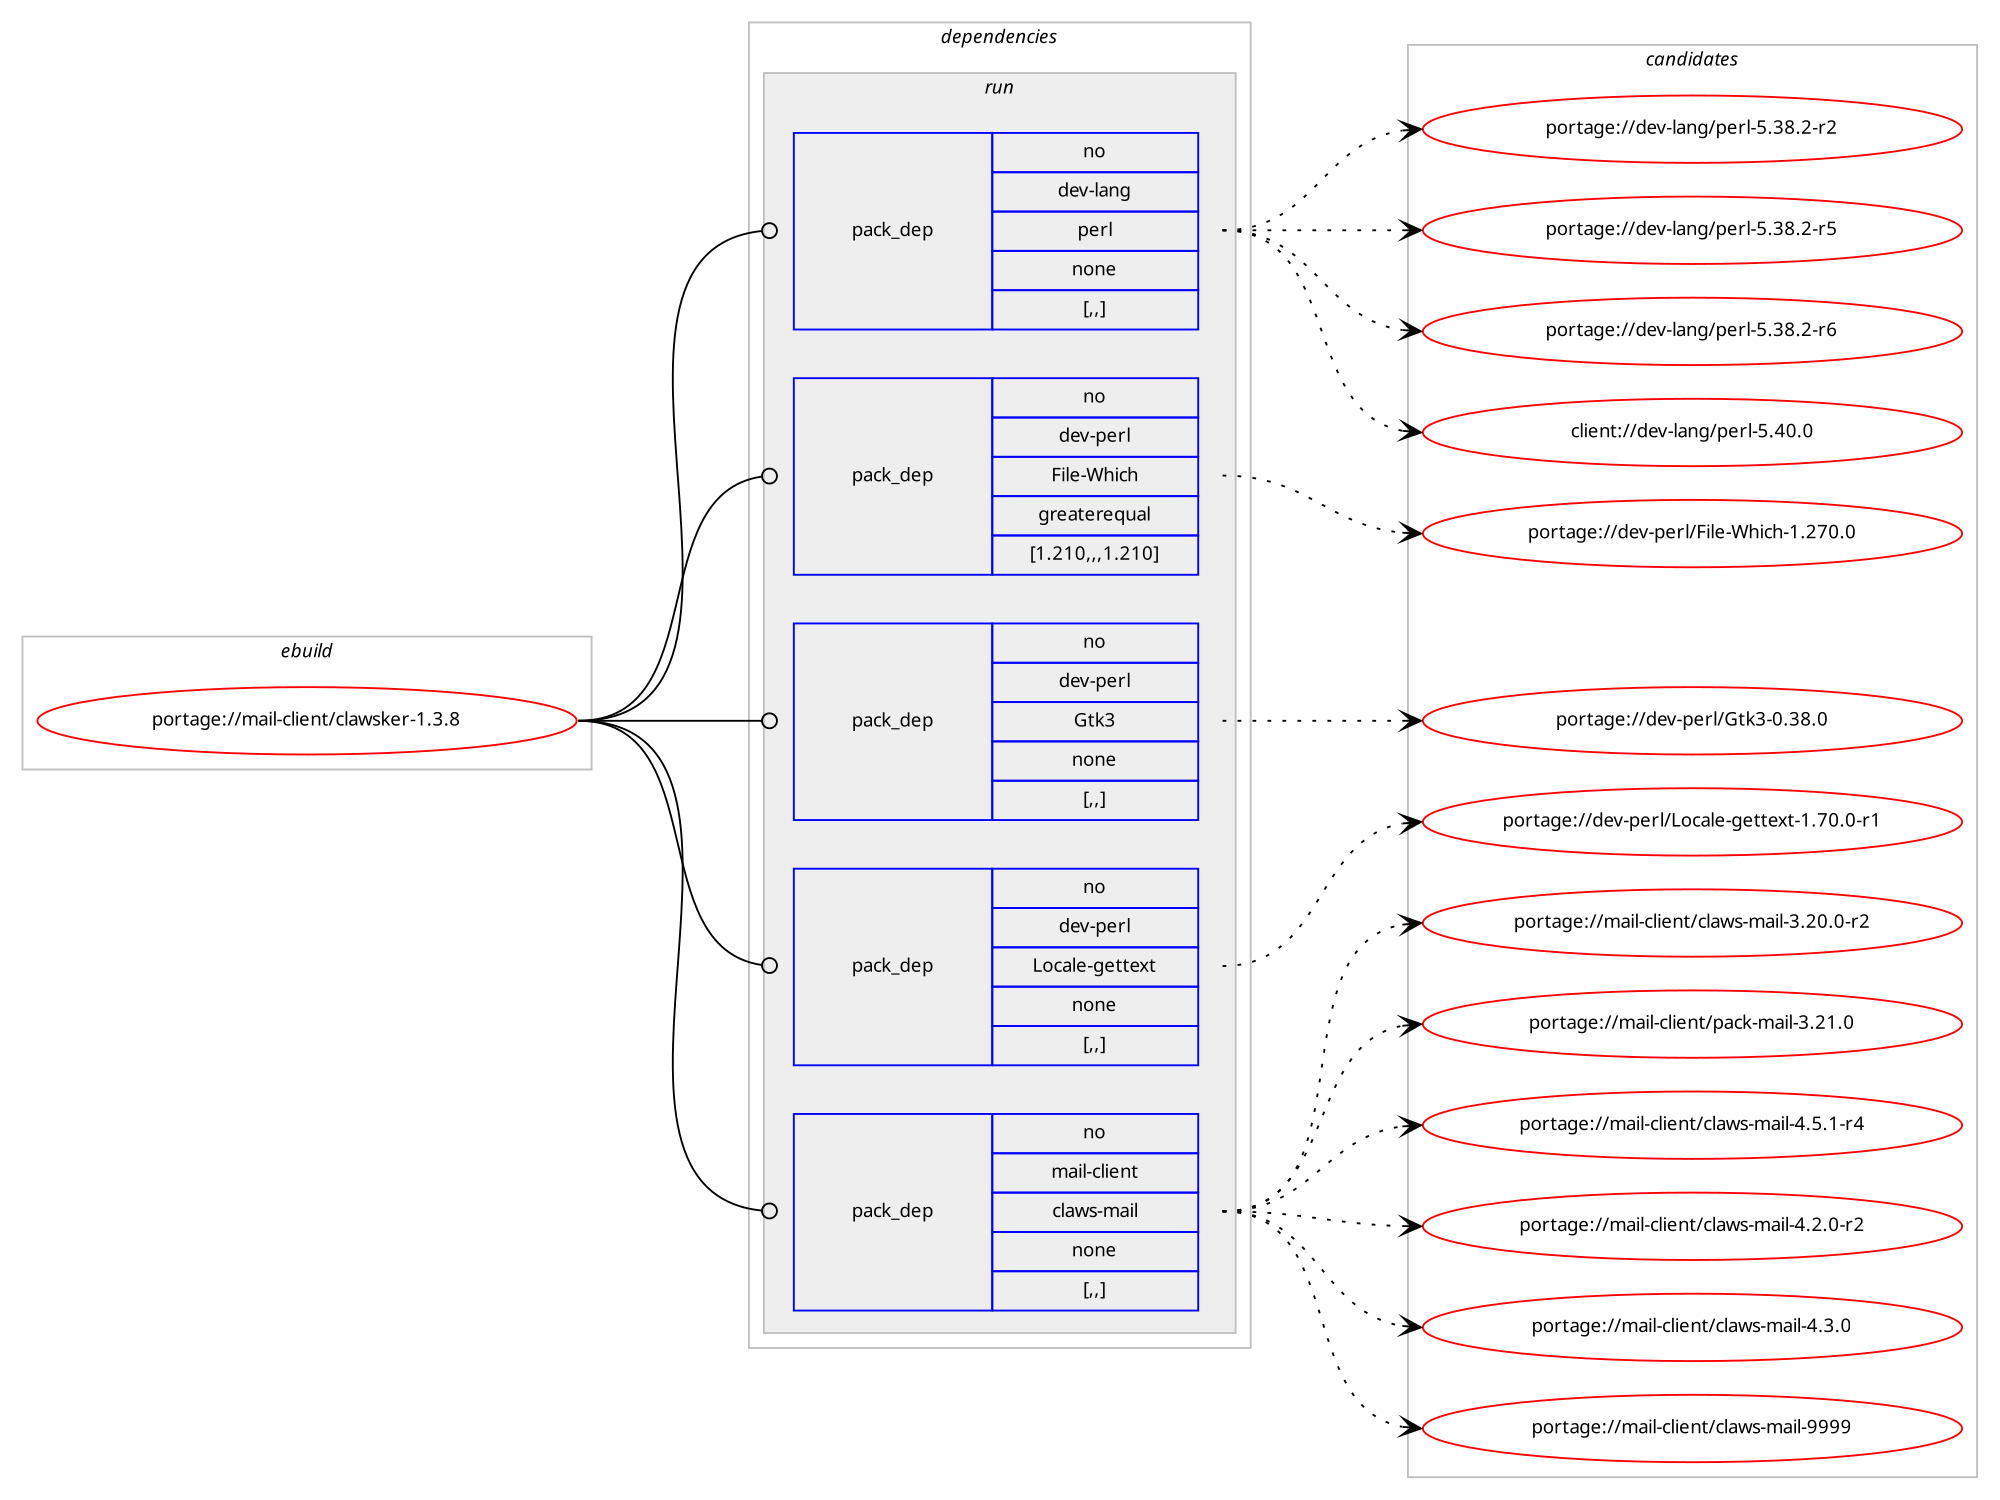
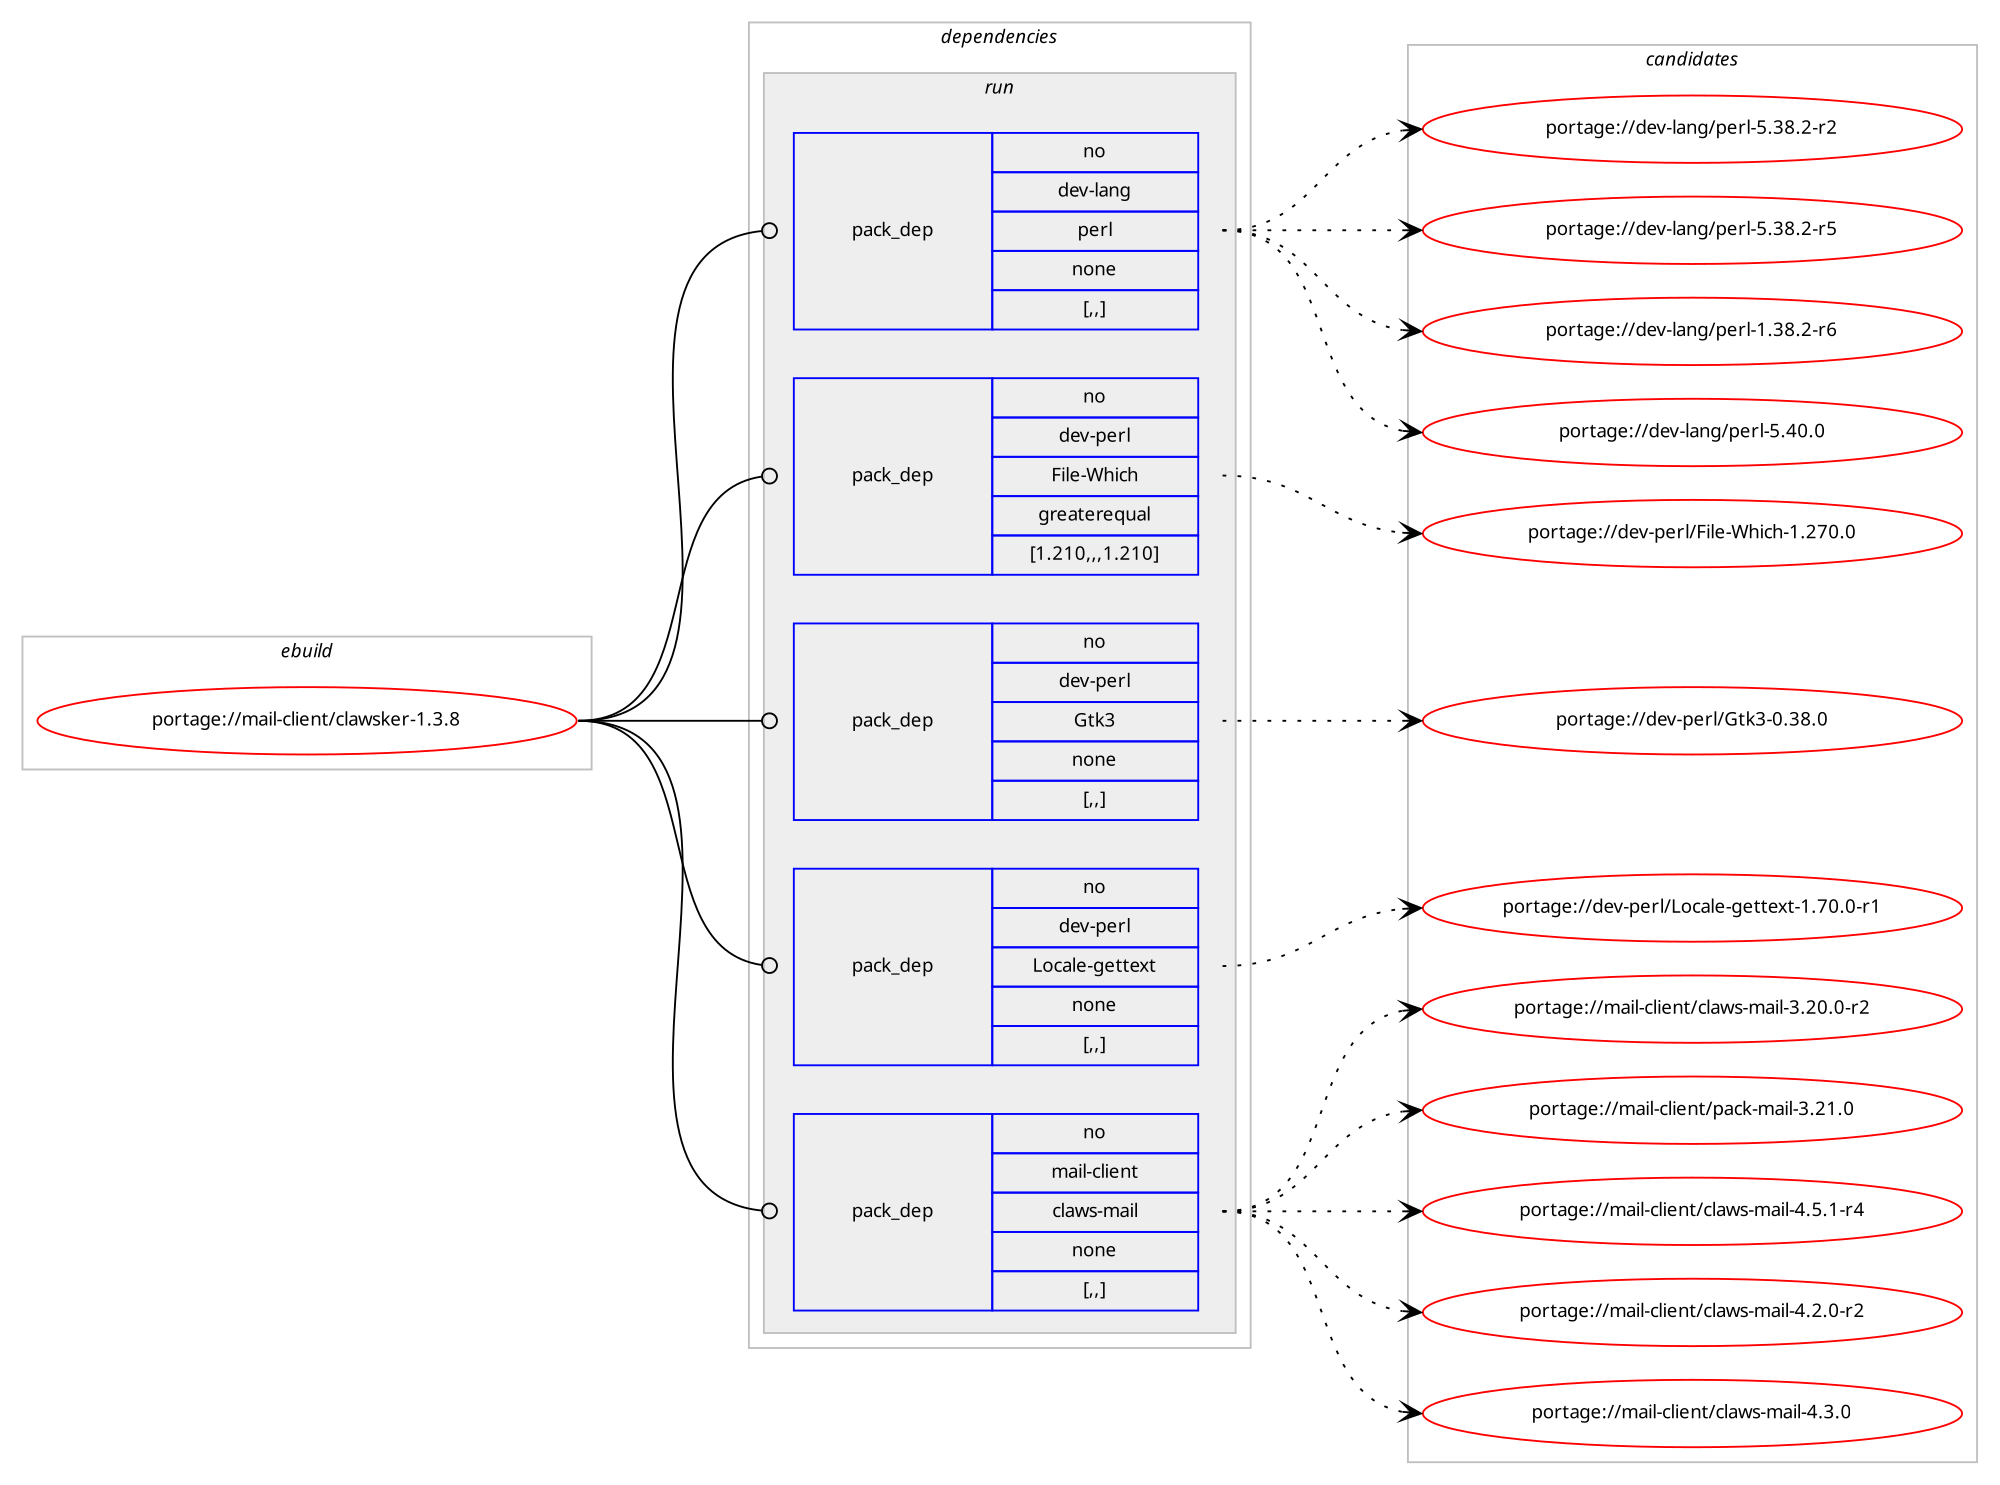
node "portage://dev-lang/perl-5.38.2-r6": label "portage://dev-lang/perl-5.38.2-r6" -> "portage://dev-lang/perl-1.38.2-r6"
node "client://dev-lang/perl-5.40.0": label "client://dev-lang/perl-5.40.0" -> "portage://dev-lang/perl-5.40.0"
node "portage://mail-client/claws-mail-9999": removed
